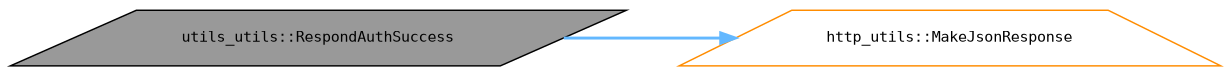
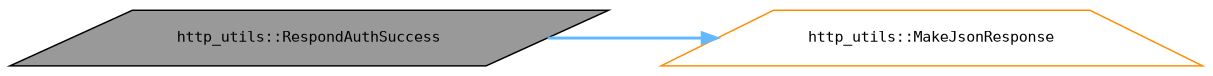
node "utils_utils::RespondAuthSuccess": label "utils_utils::RespondAuthSuccess" -> "http_utils::RespondAuthSuccess"
